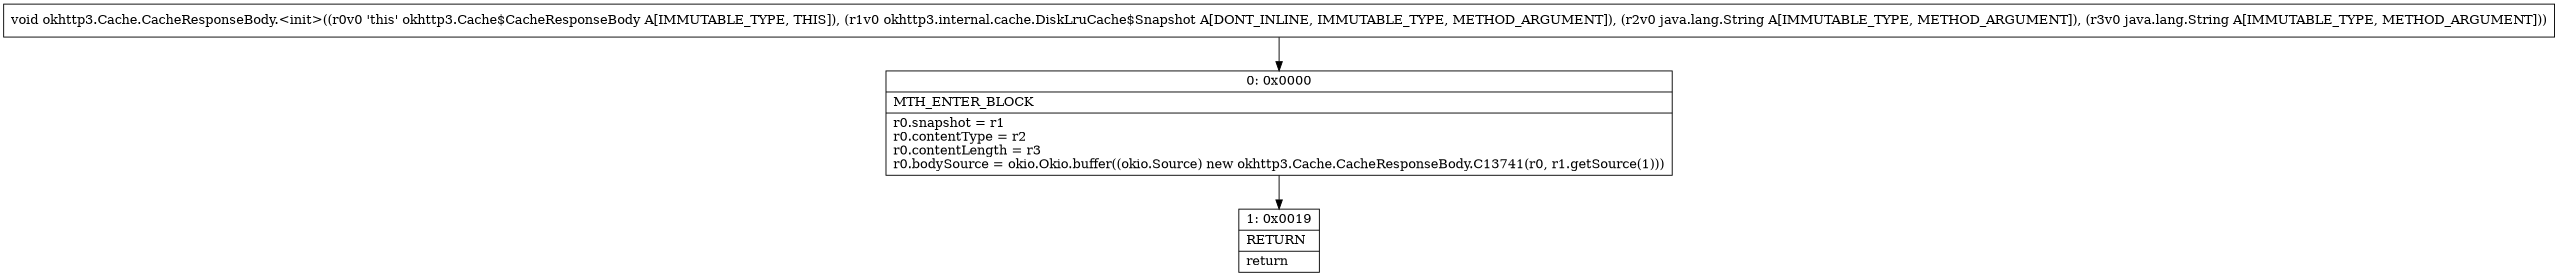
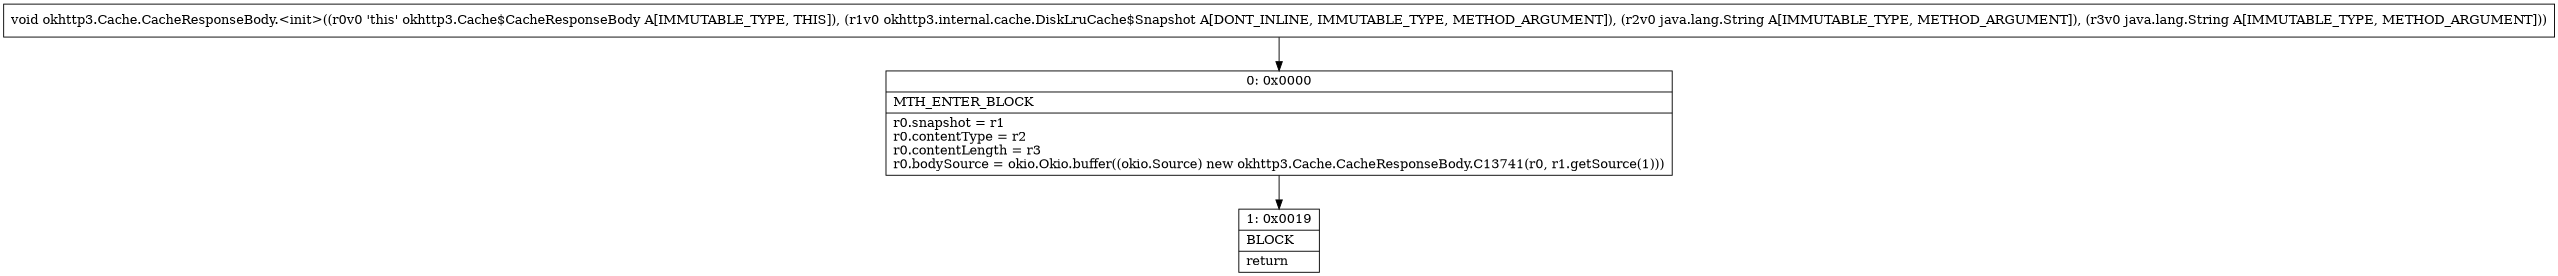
node "1: 0x0019": text "RETURN" -> "BLOCK"
